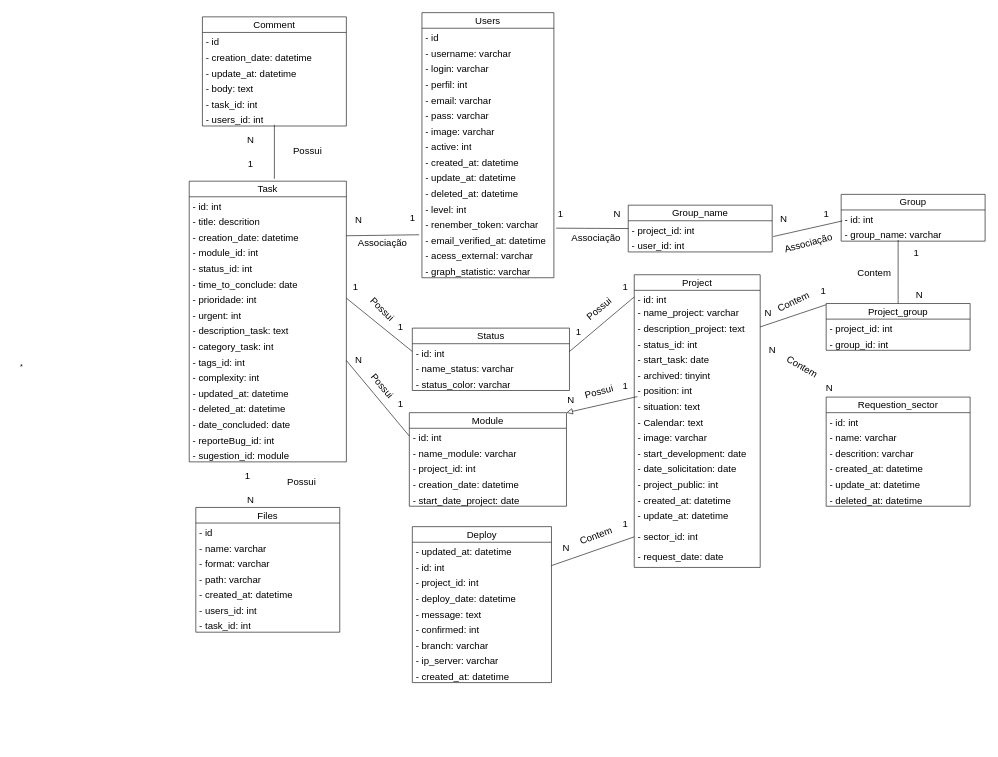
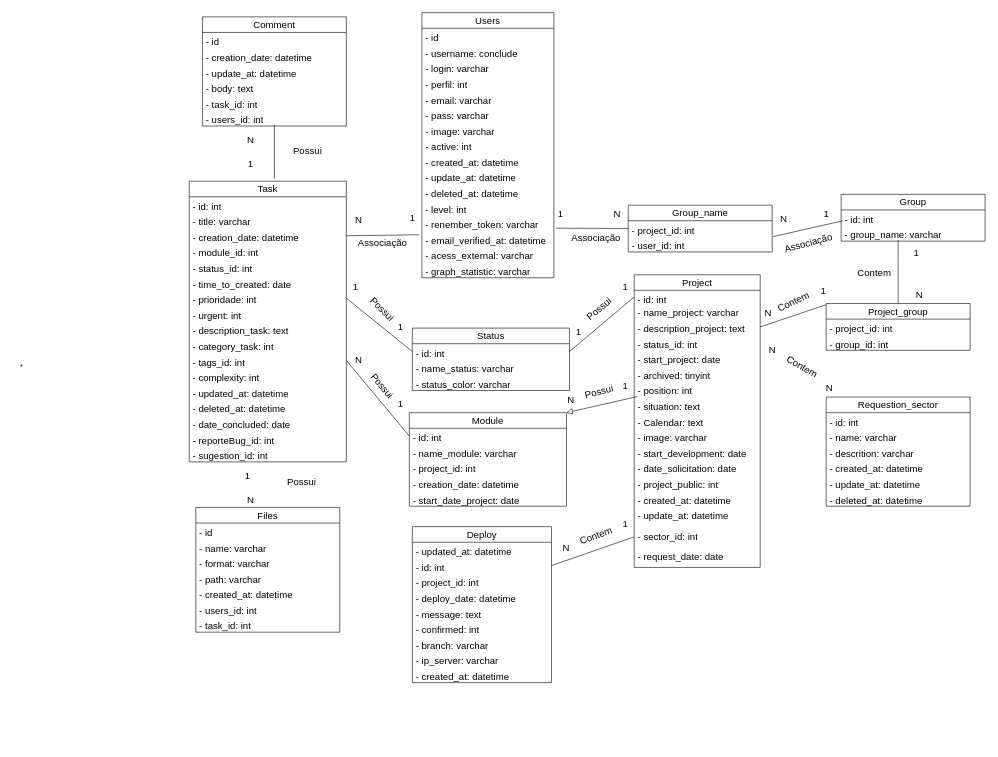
node "- username: varchar": label "- username: varchar" -> "- username: conclude"
node "- title: descrition": label "- title: descrition" -> "- title: varchar"
node "- time_to_conclude: date": label "- time_to_conclude: date" -> "- time_to_created: date"
node "- start_task: date": label "- start_task: date" -> "- start_project: date"
node "- sugestion_id: module": label "- sugestion_id: module" -> "- sugestion_id: int"
